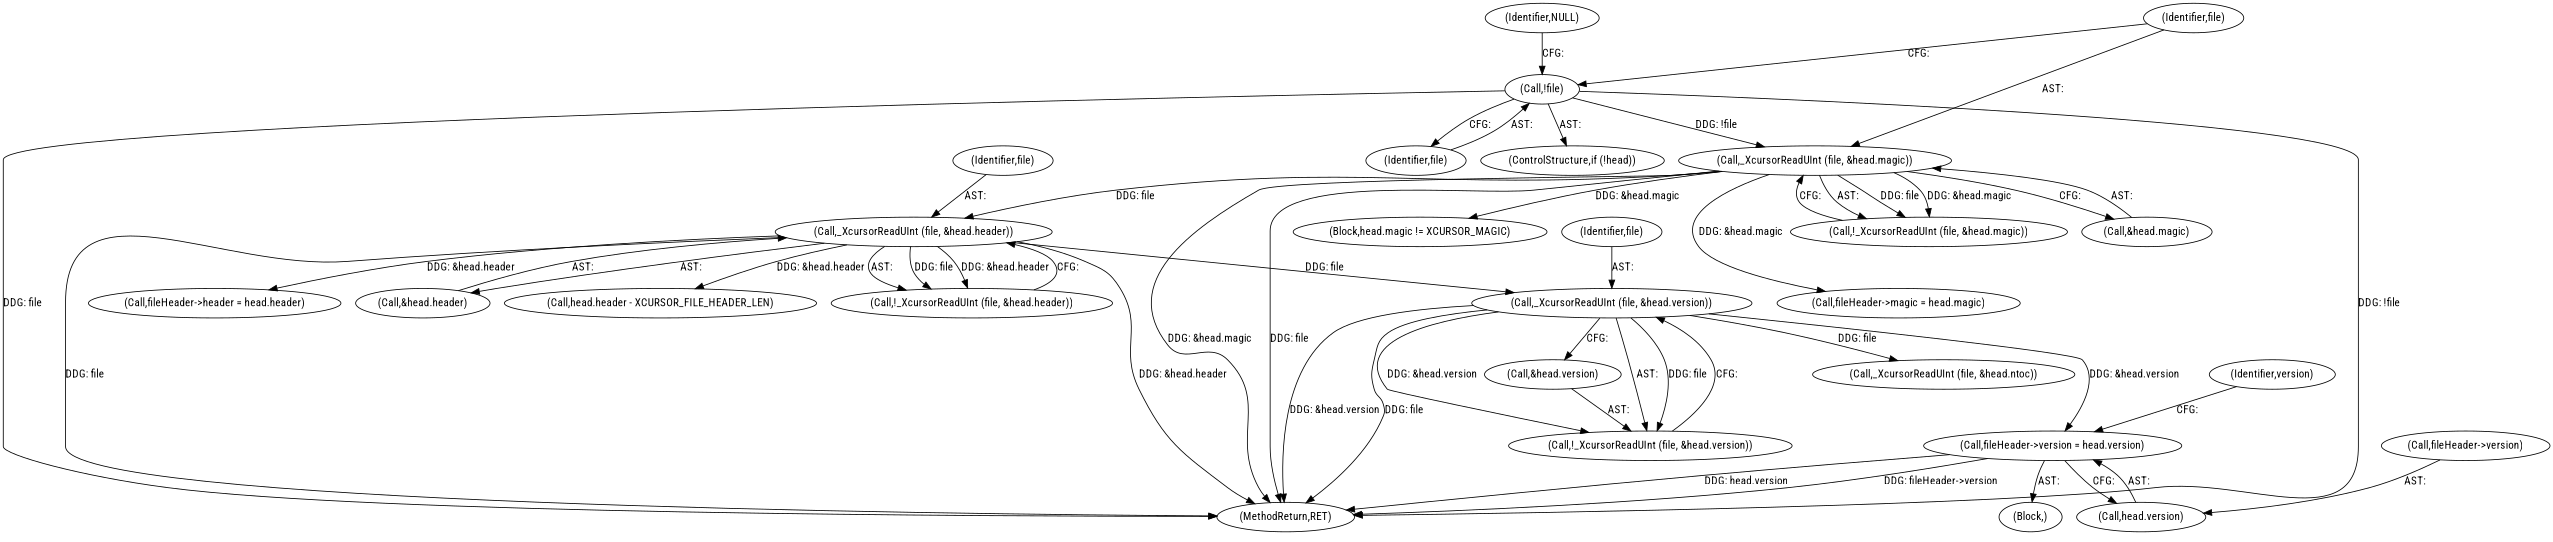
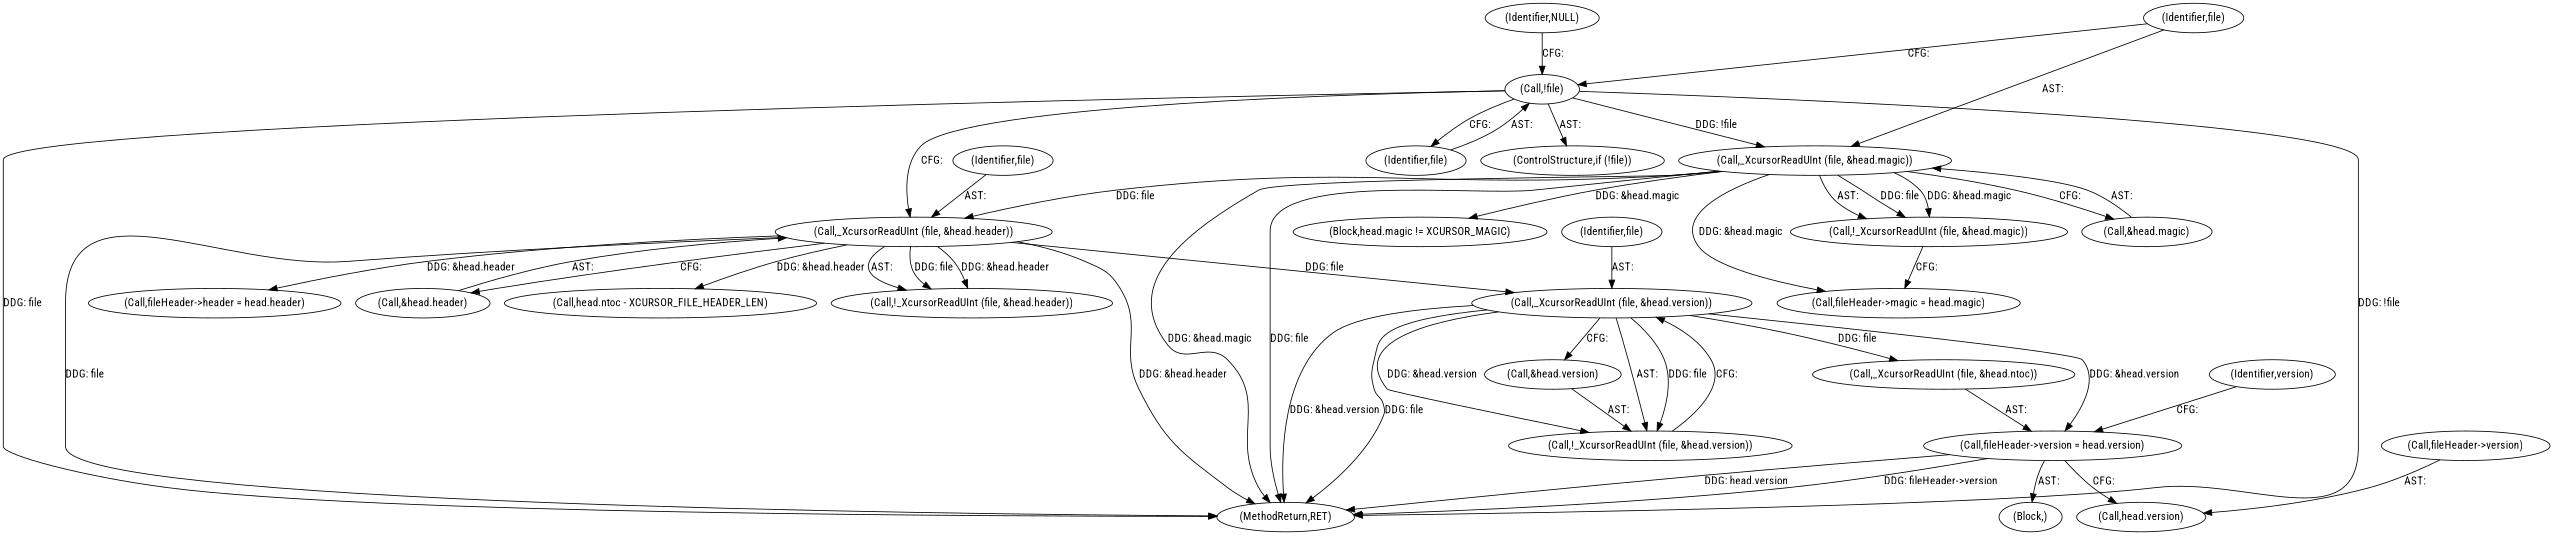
node "(ControlStructure,if (!head))": label "(ControlStructure,if (!head))" -> "(ControlStructure,if (!file))"
edge "(Call,!_XcursorReadUInt (file, &head.magic))" -> "(Call,_XcursorReadUInt (file, &head.magic))": now "(Call,!_XcursorReadUInt (file, &head.magic))" -> "(Call,fileHeader->magic = head.magic)"
edge "(Call,!_XcursorReadUInt (file, &head.header))" -> "(Call,_XcursorReadUInt (file, &head.header))": now "(Call,!file)" -> "(Call,_XcursorReadUInt (file, &head.header))"
edge "(Call,_XcursorReadUInt (file, &head.header))" -> "(Call,&head.header)": label "AST: " -> "CFG: "
node "(Call,head.header - XCURSOR_FILE_HEADER_LEN)": label "(Call,head.header - XCURSOR_FILE_HEADER_LEN)" -> "(Call,head.ntoc - XCURSOR_FILE_HEADER_LEN)"
edge "(Call,head.version)" -> "(Call,fileHeader->version = head.version)": now "(Call,_XcursorReadUInt (file, &head.ntoc))" -> "(Call,fileHeader->version = head.version)"
